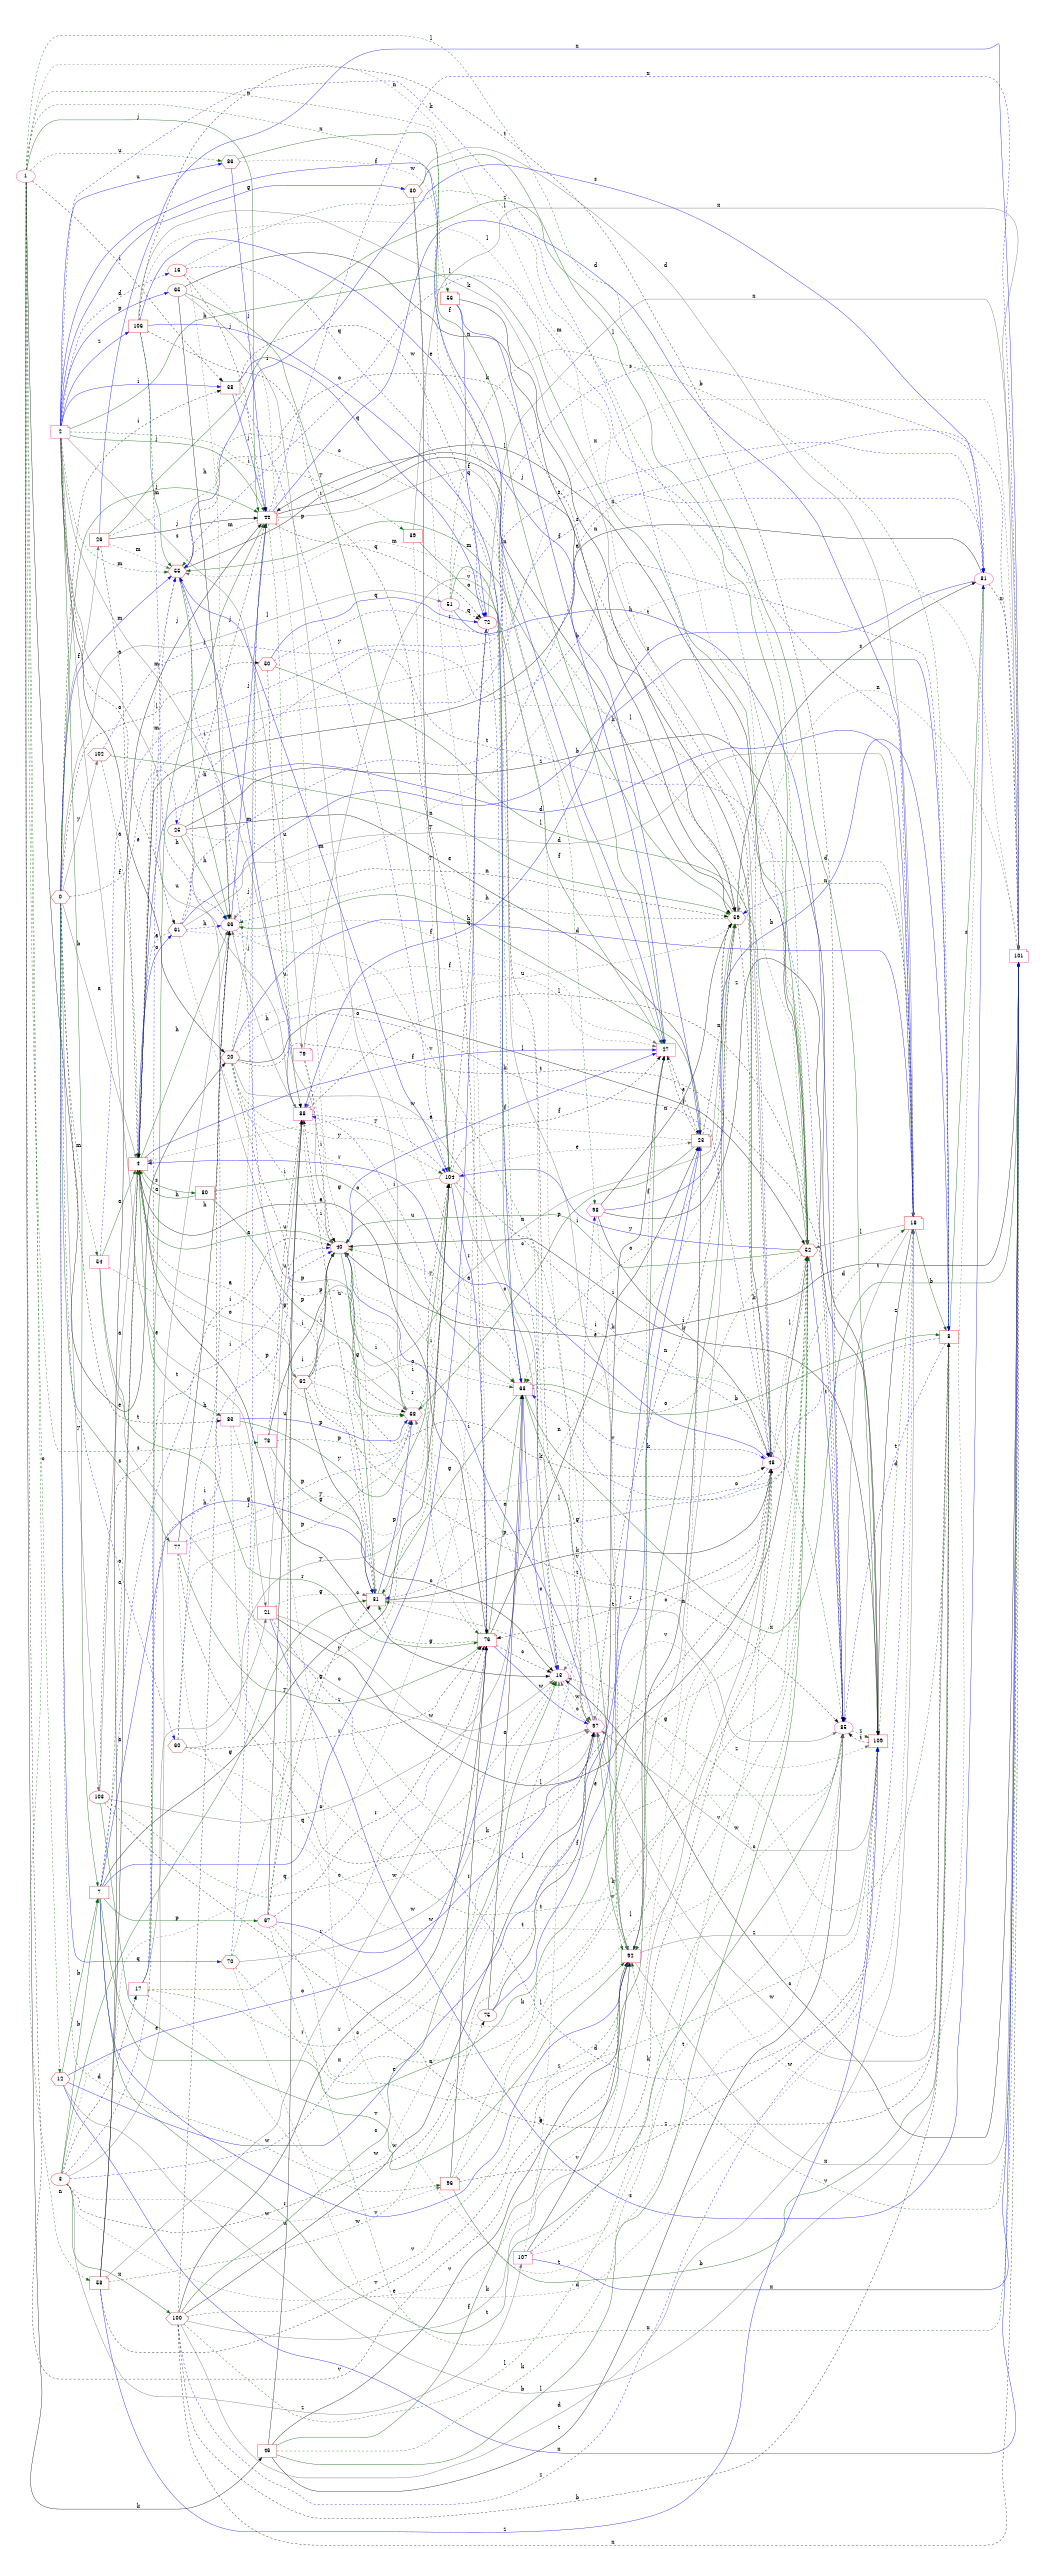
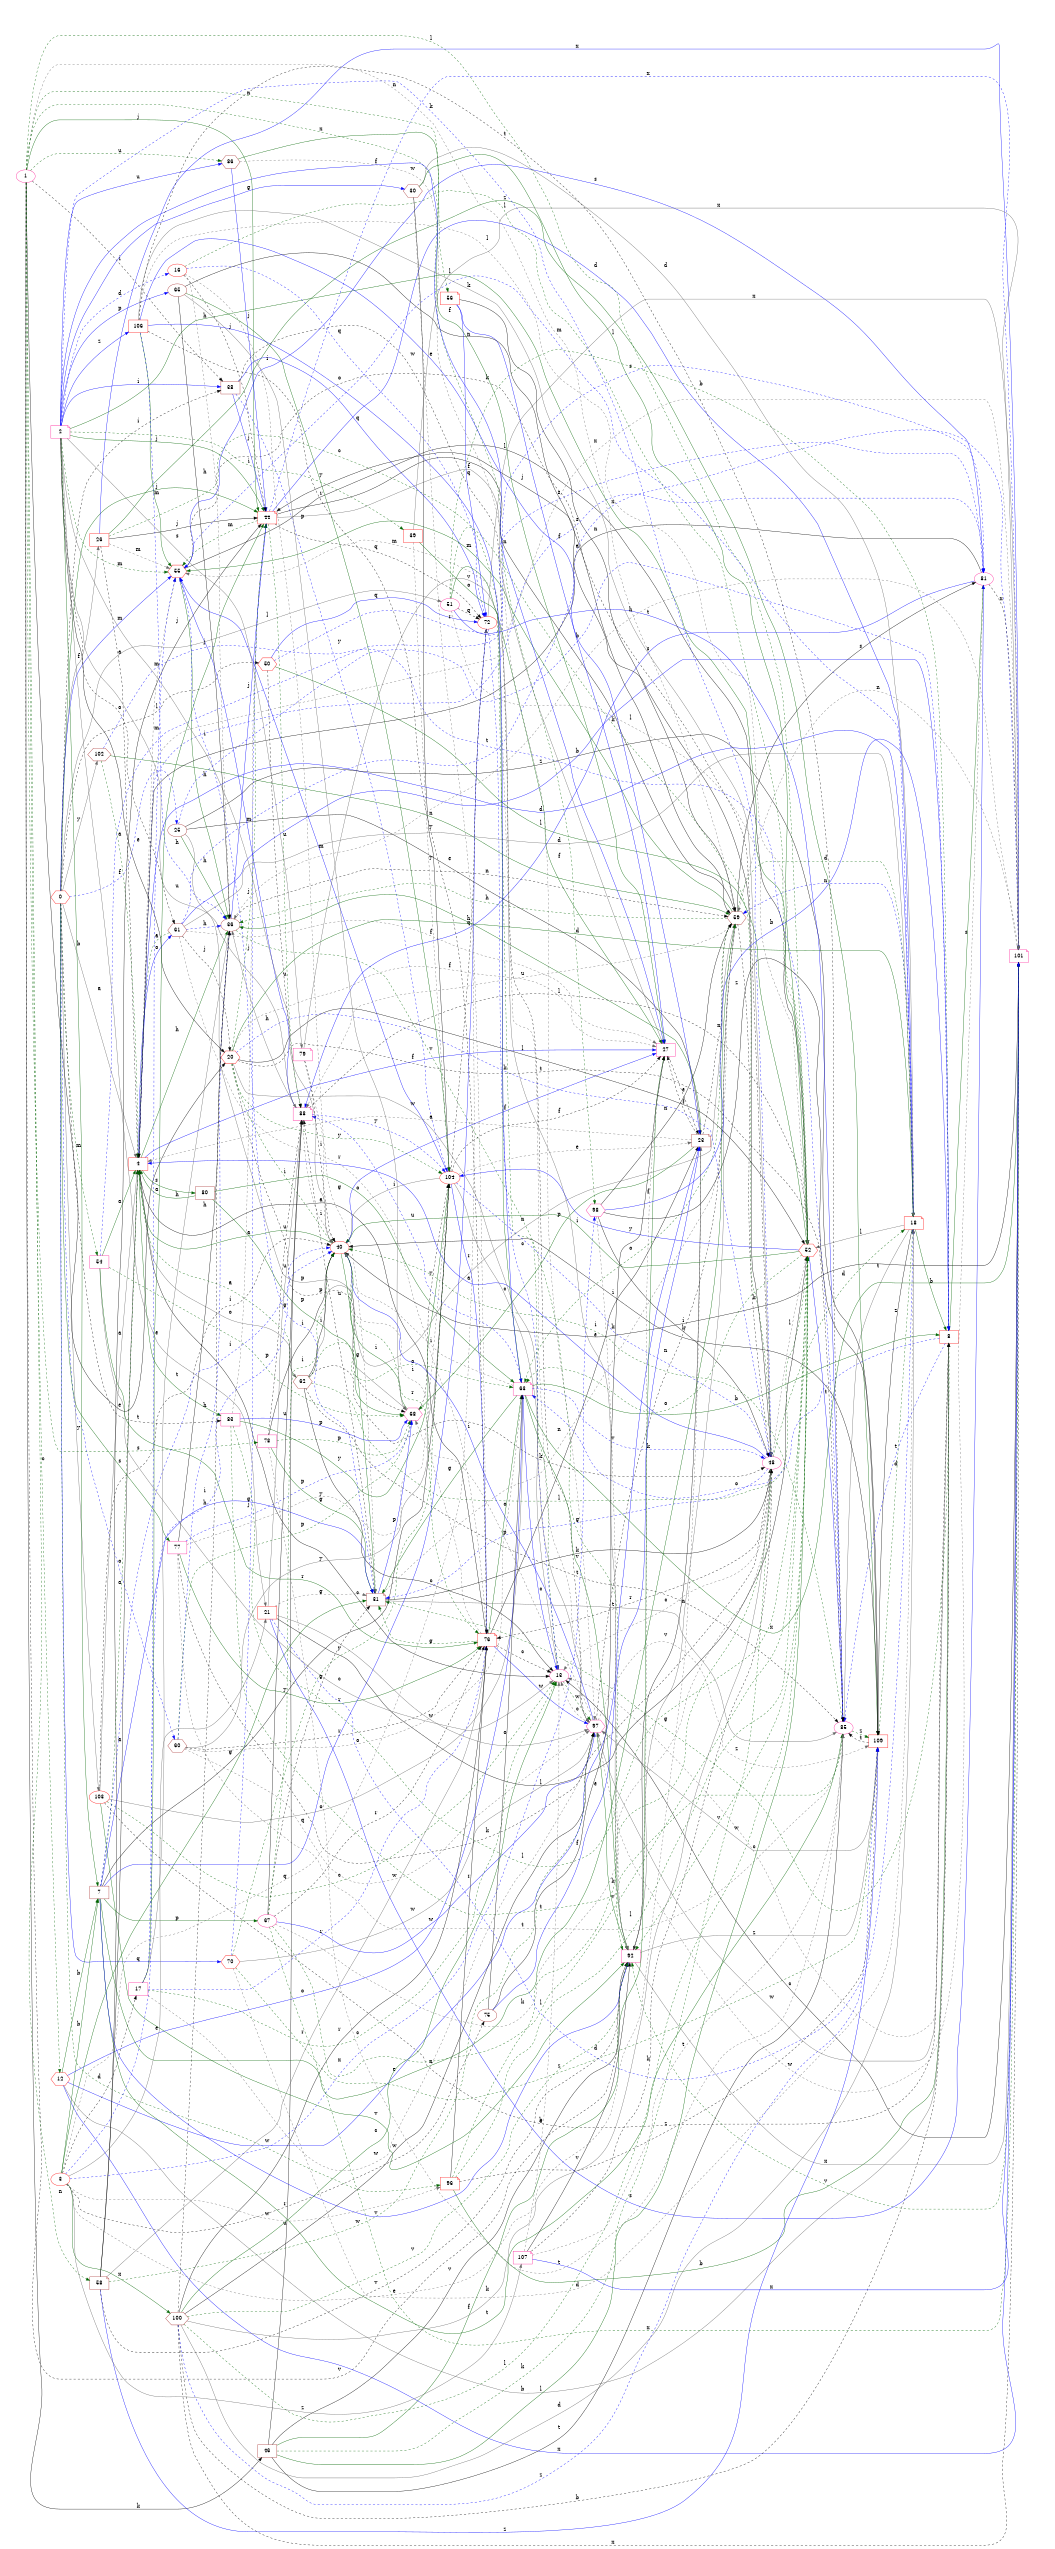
edge "61" -> "44": now "61" -> "20"
node "36": color deeppink -> brown
edge "20" -> "18": color blue -> darkgreen
edge "25" -> "63": now "60" -> "63"
